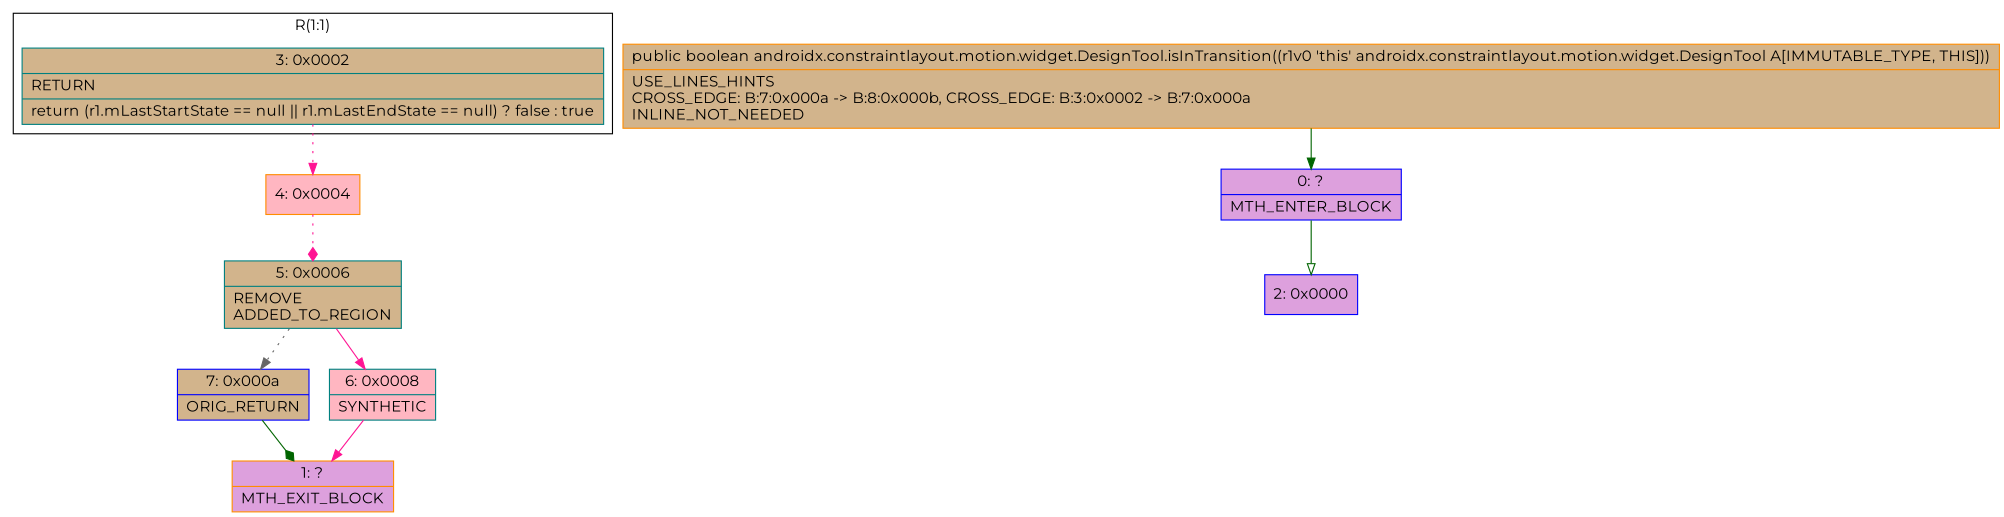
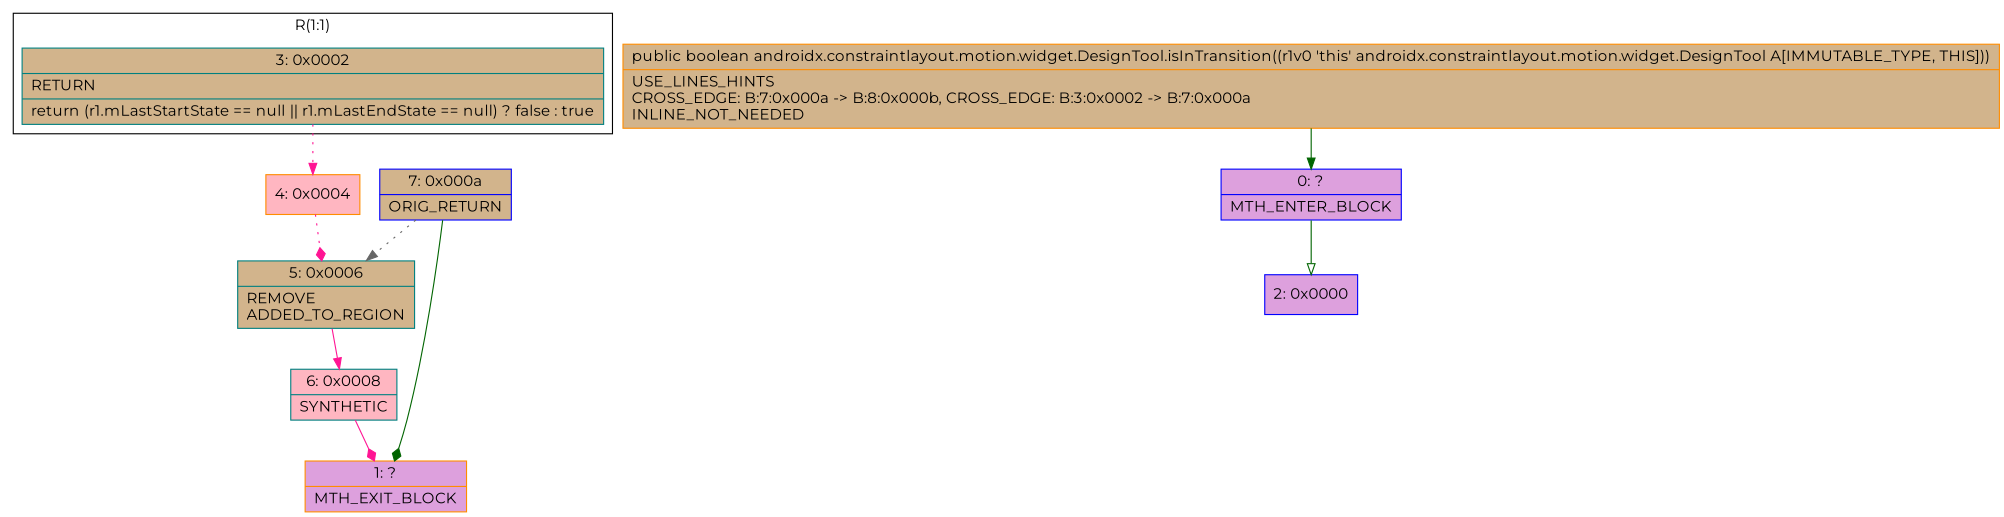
edge "5: 0x0006" -> "7: 0x000a": reversed
edge "6: 0x0008" -> "1: ?": arrowhead normal -> diamond
